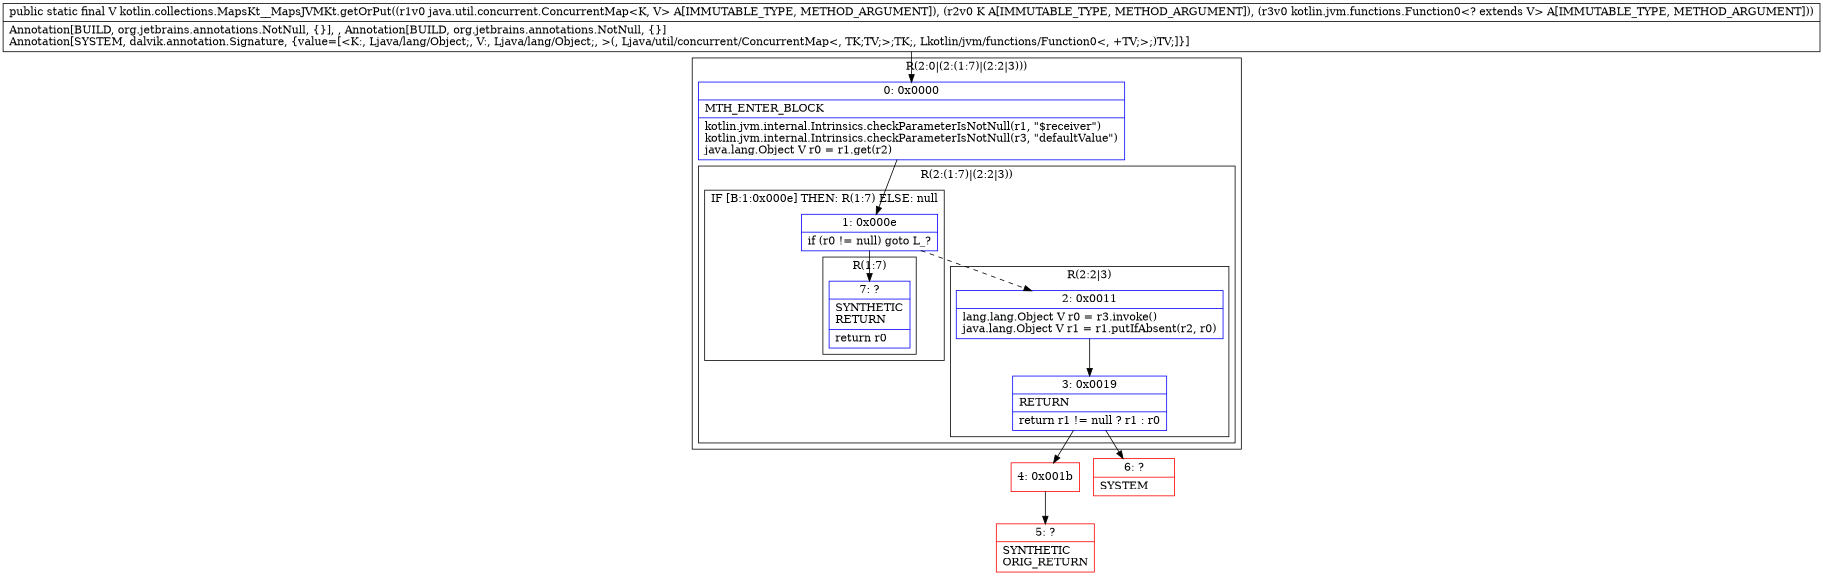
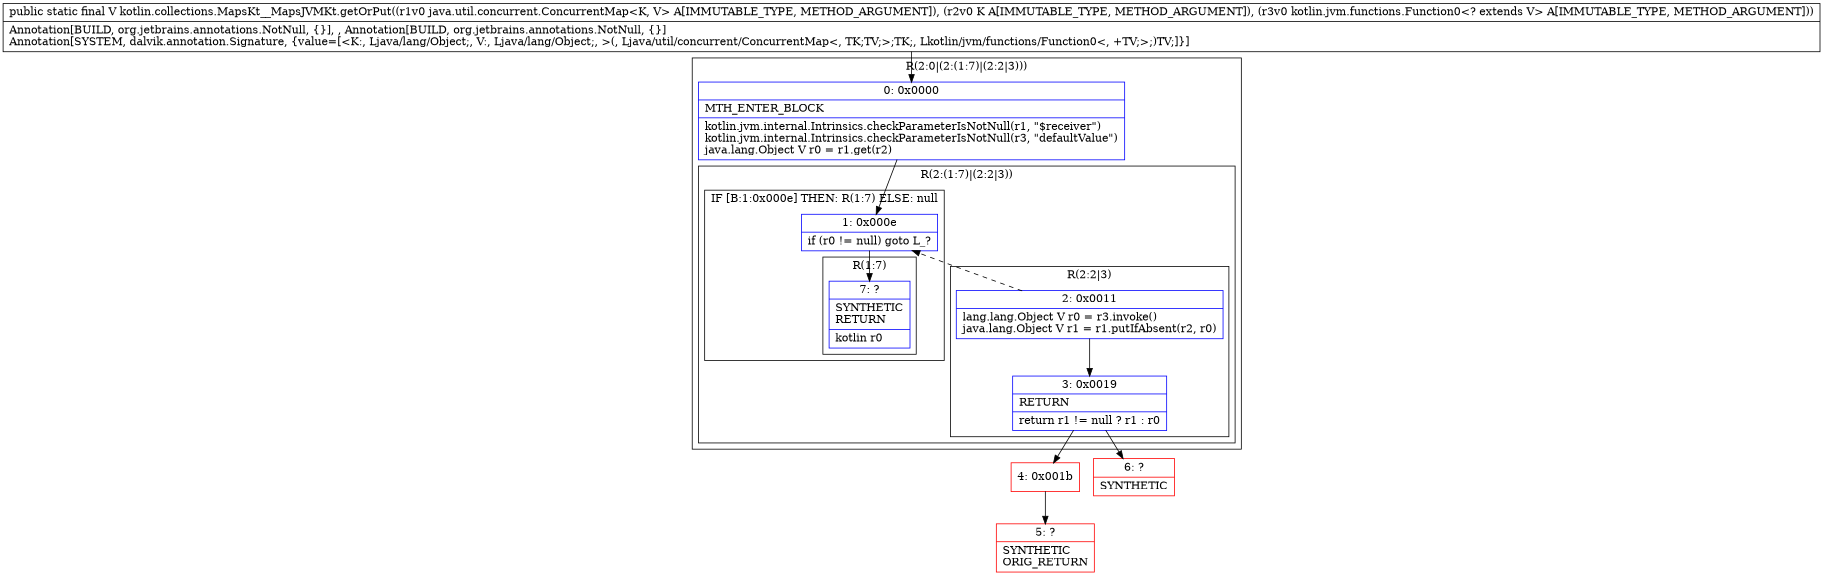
edge "1: 0x000e" -> "2: 0x0011": reversed
node "7: ?": text "return r0" -> "kotlin r0"
node "6: ?": text "SYSTEM" -> "SYNTHETIC"
